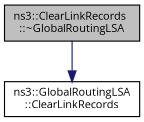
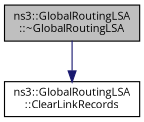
node "ns3::ClearLinkRecords ::~GlobalRoutingLSA": label "ns3::ClearLinkRecords ::~GlobalRoutingLSA" -> "ns3::GlobalRoutingLSA ::~GlobalRoutingLSA"
